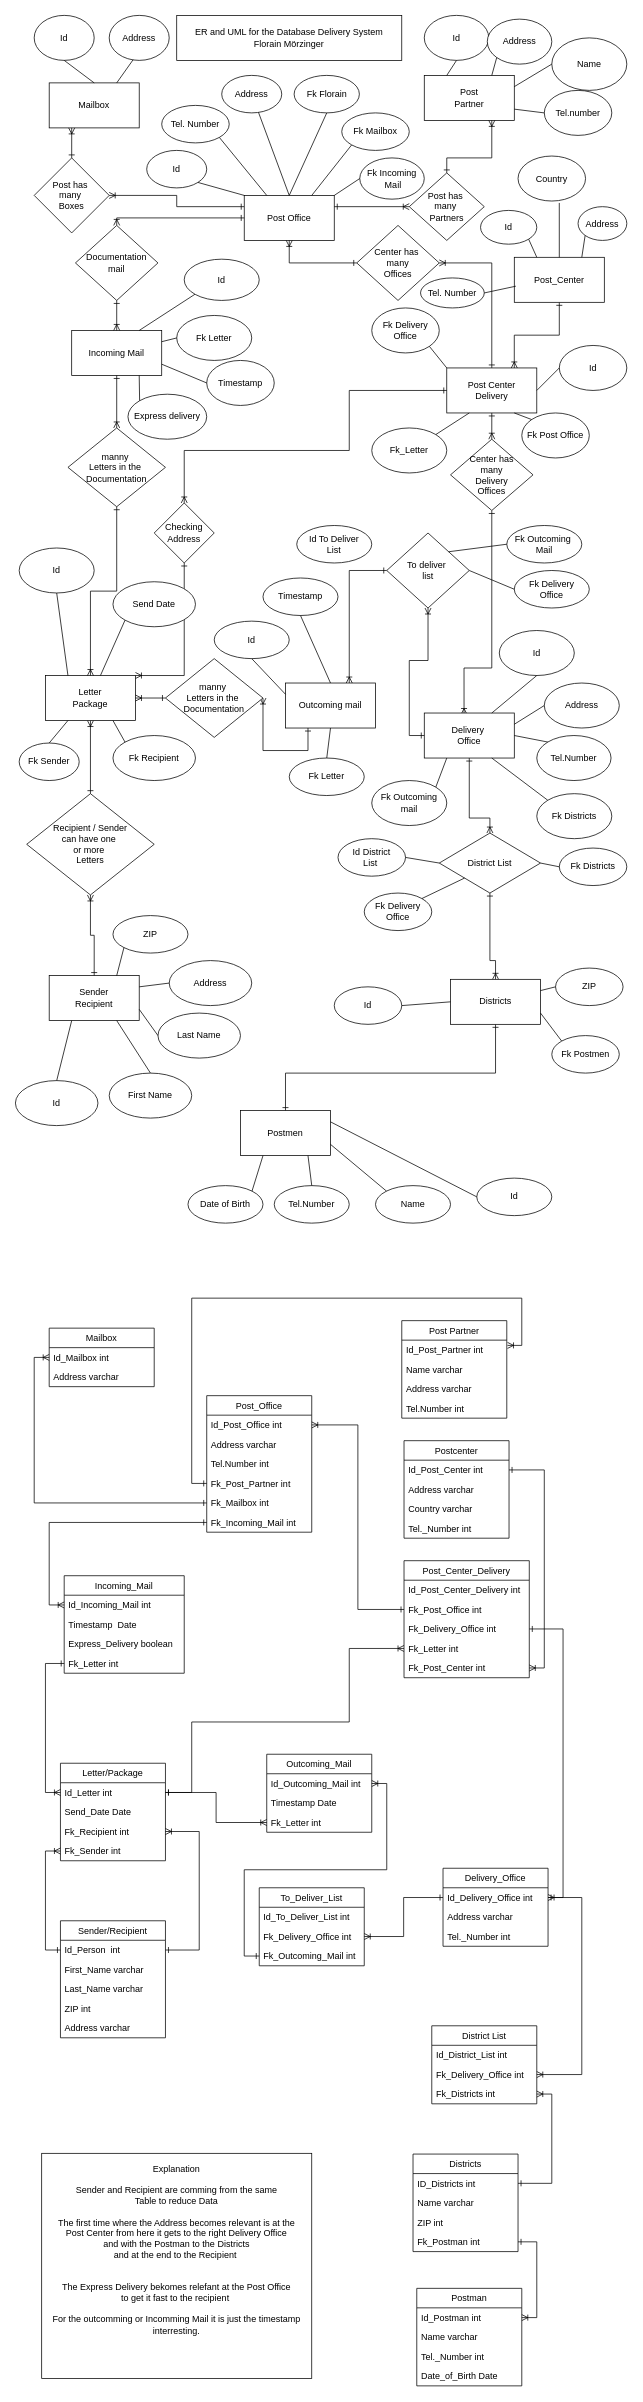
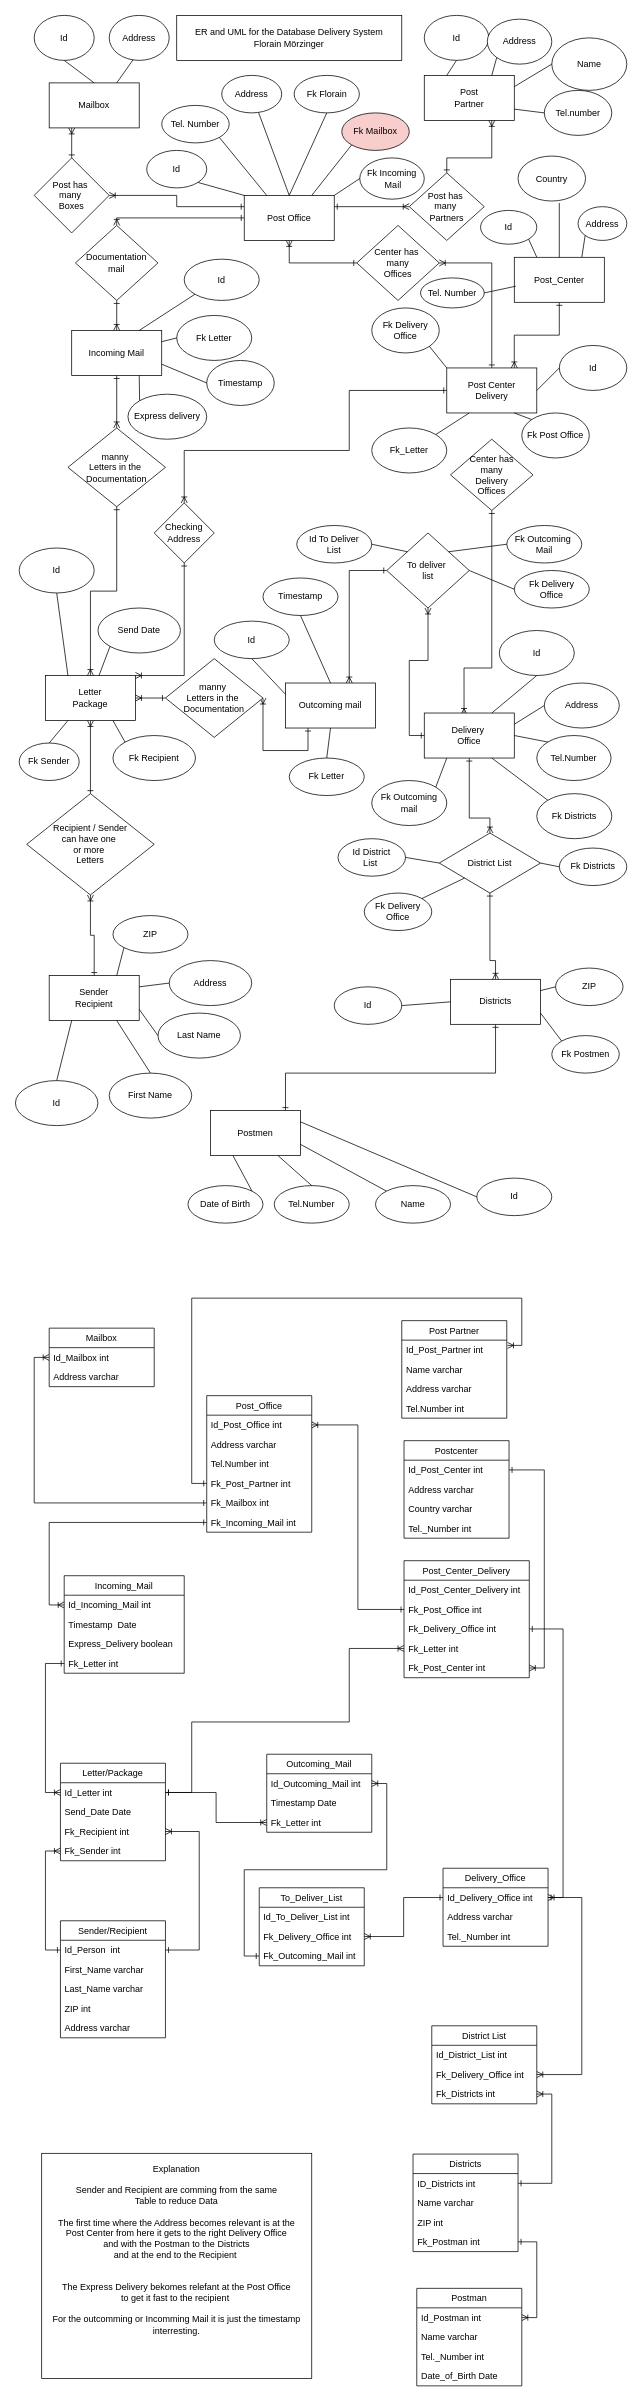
node "Fk Mailbox": fillcolor #ffffff -> #f8cecc
edge "Post Center Delivery" -- "Center has many Delivery Offices": removed
edge "Id To Deliver List" -- "To deliver list": added
node "Send Date": moved (154, 604) -> (139, 630)
node "Postmen": moved (285, 1133) -> (255, 1133)
